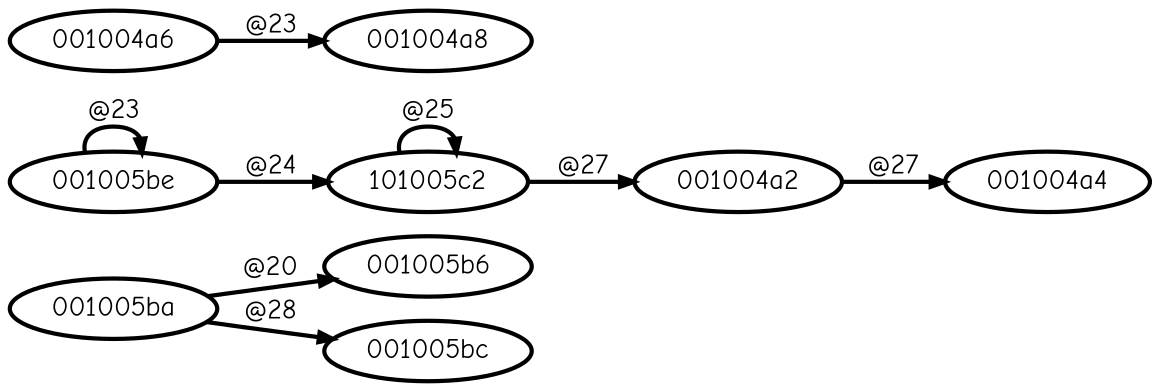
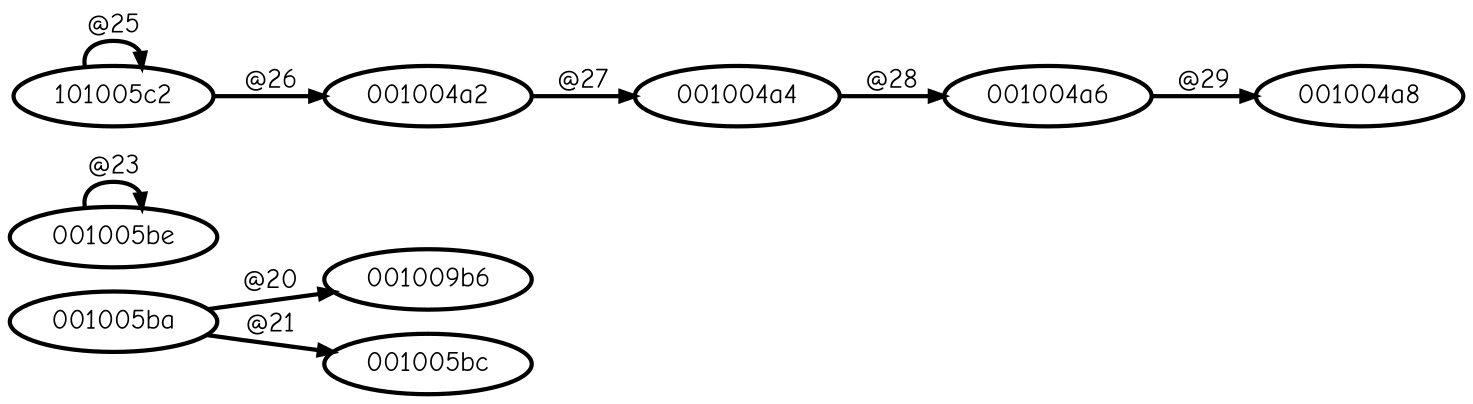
edge "001004a6" -> "001004a8": label "@23" -> "@29"
edge "001004a4" -> "001004a6": added, label "@28"
edge "101005c2" -> "001004a2": label "@27" -> "@26"
edge "001005be" -> "101005c2": removed, label "@24"
node "001005b6": label "001005b6" -> "001009b6"
edge "001005ba" -> "001005bc": label "@28" -> "@21"
